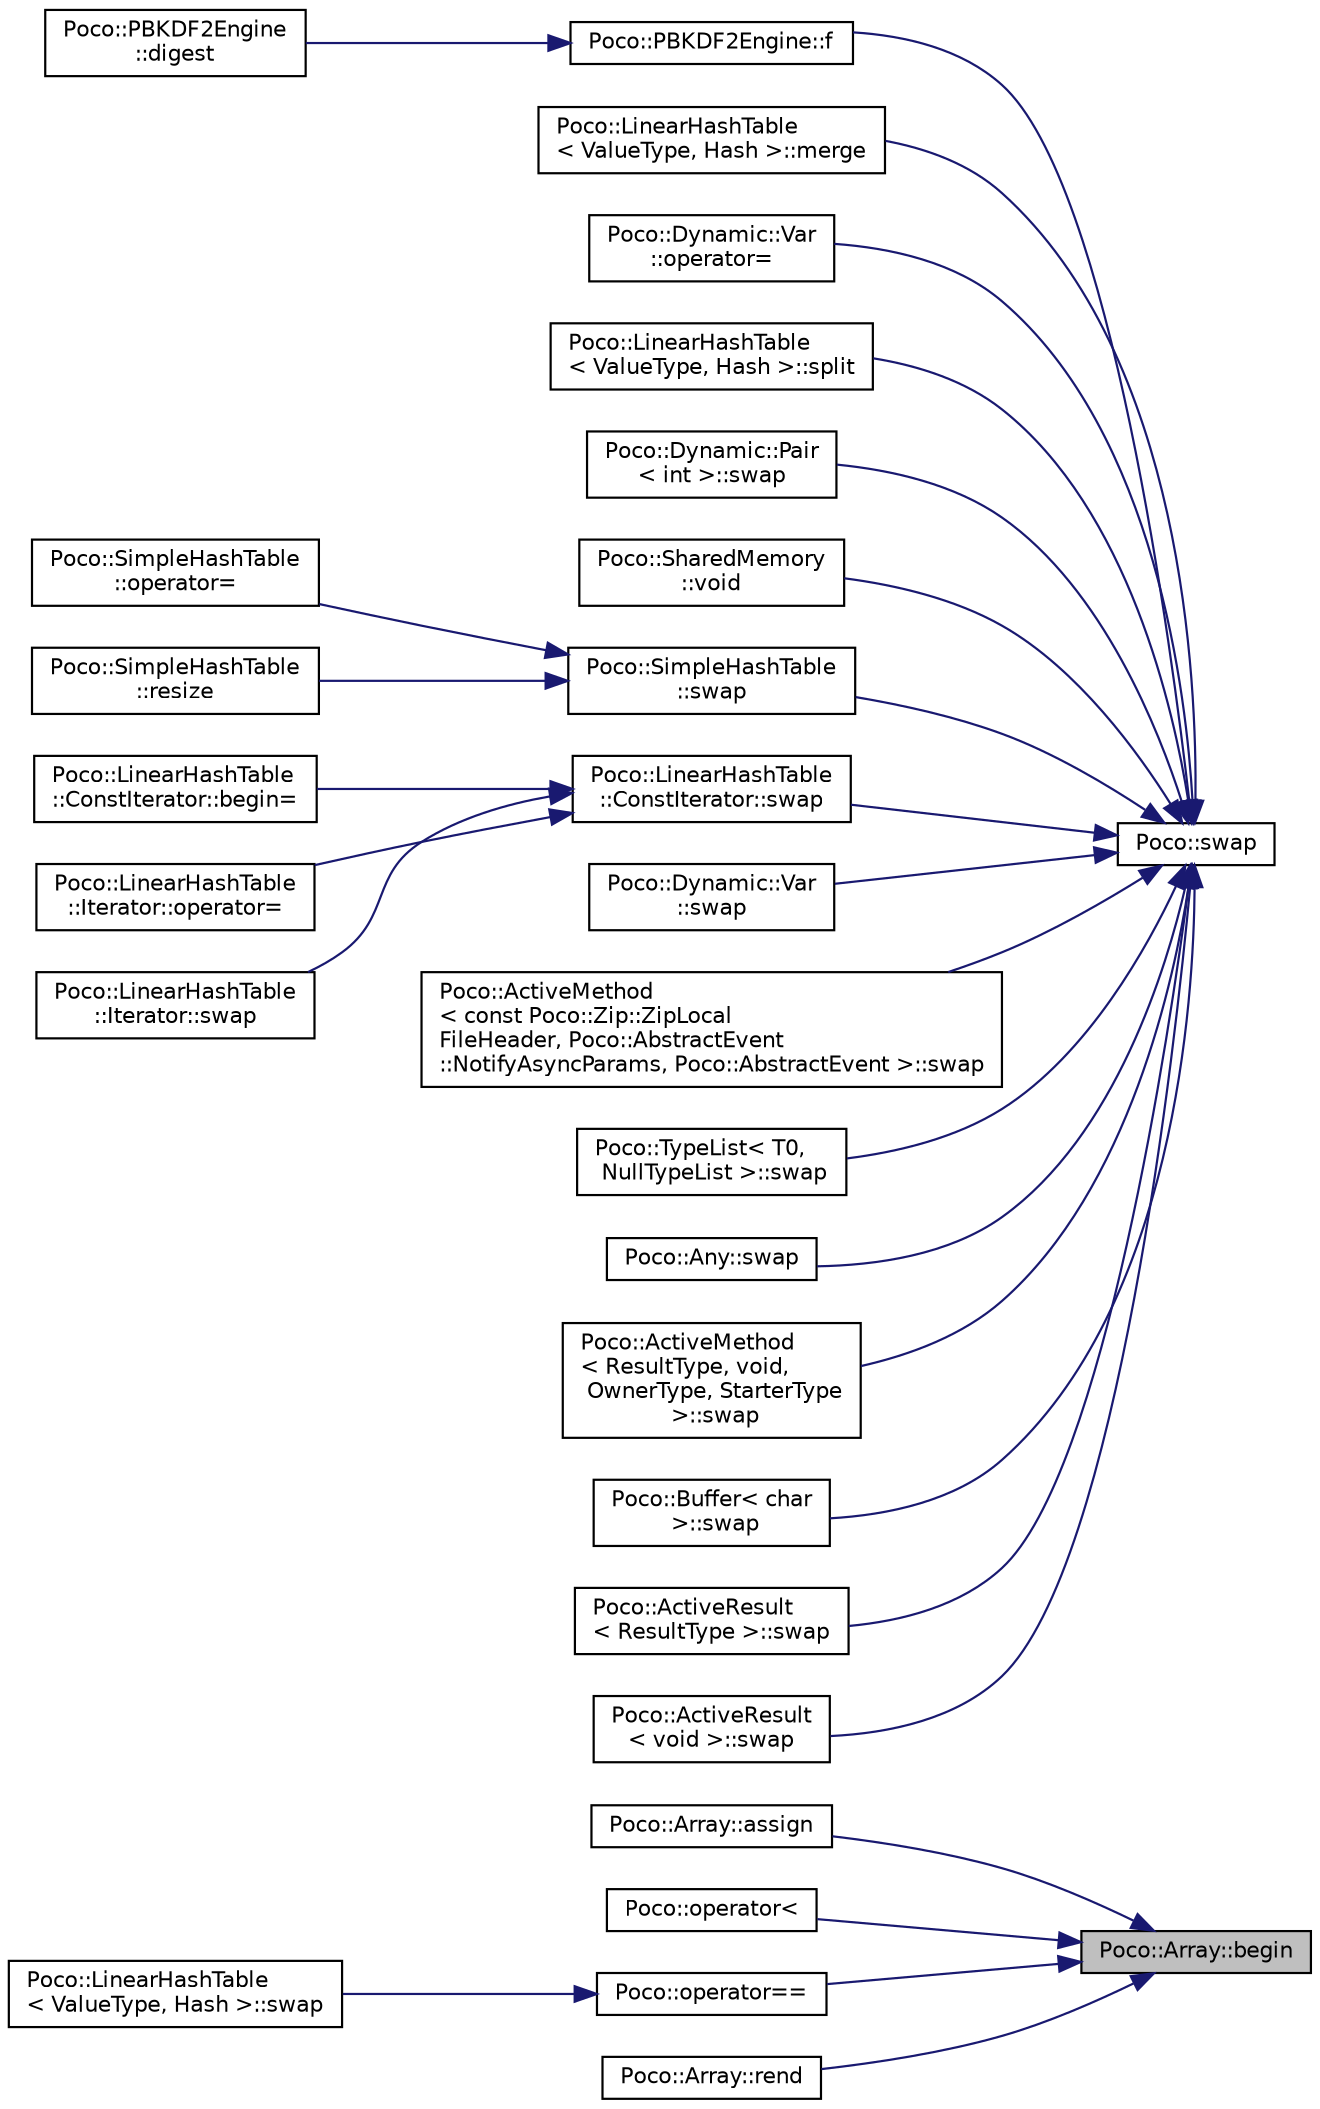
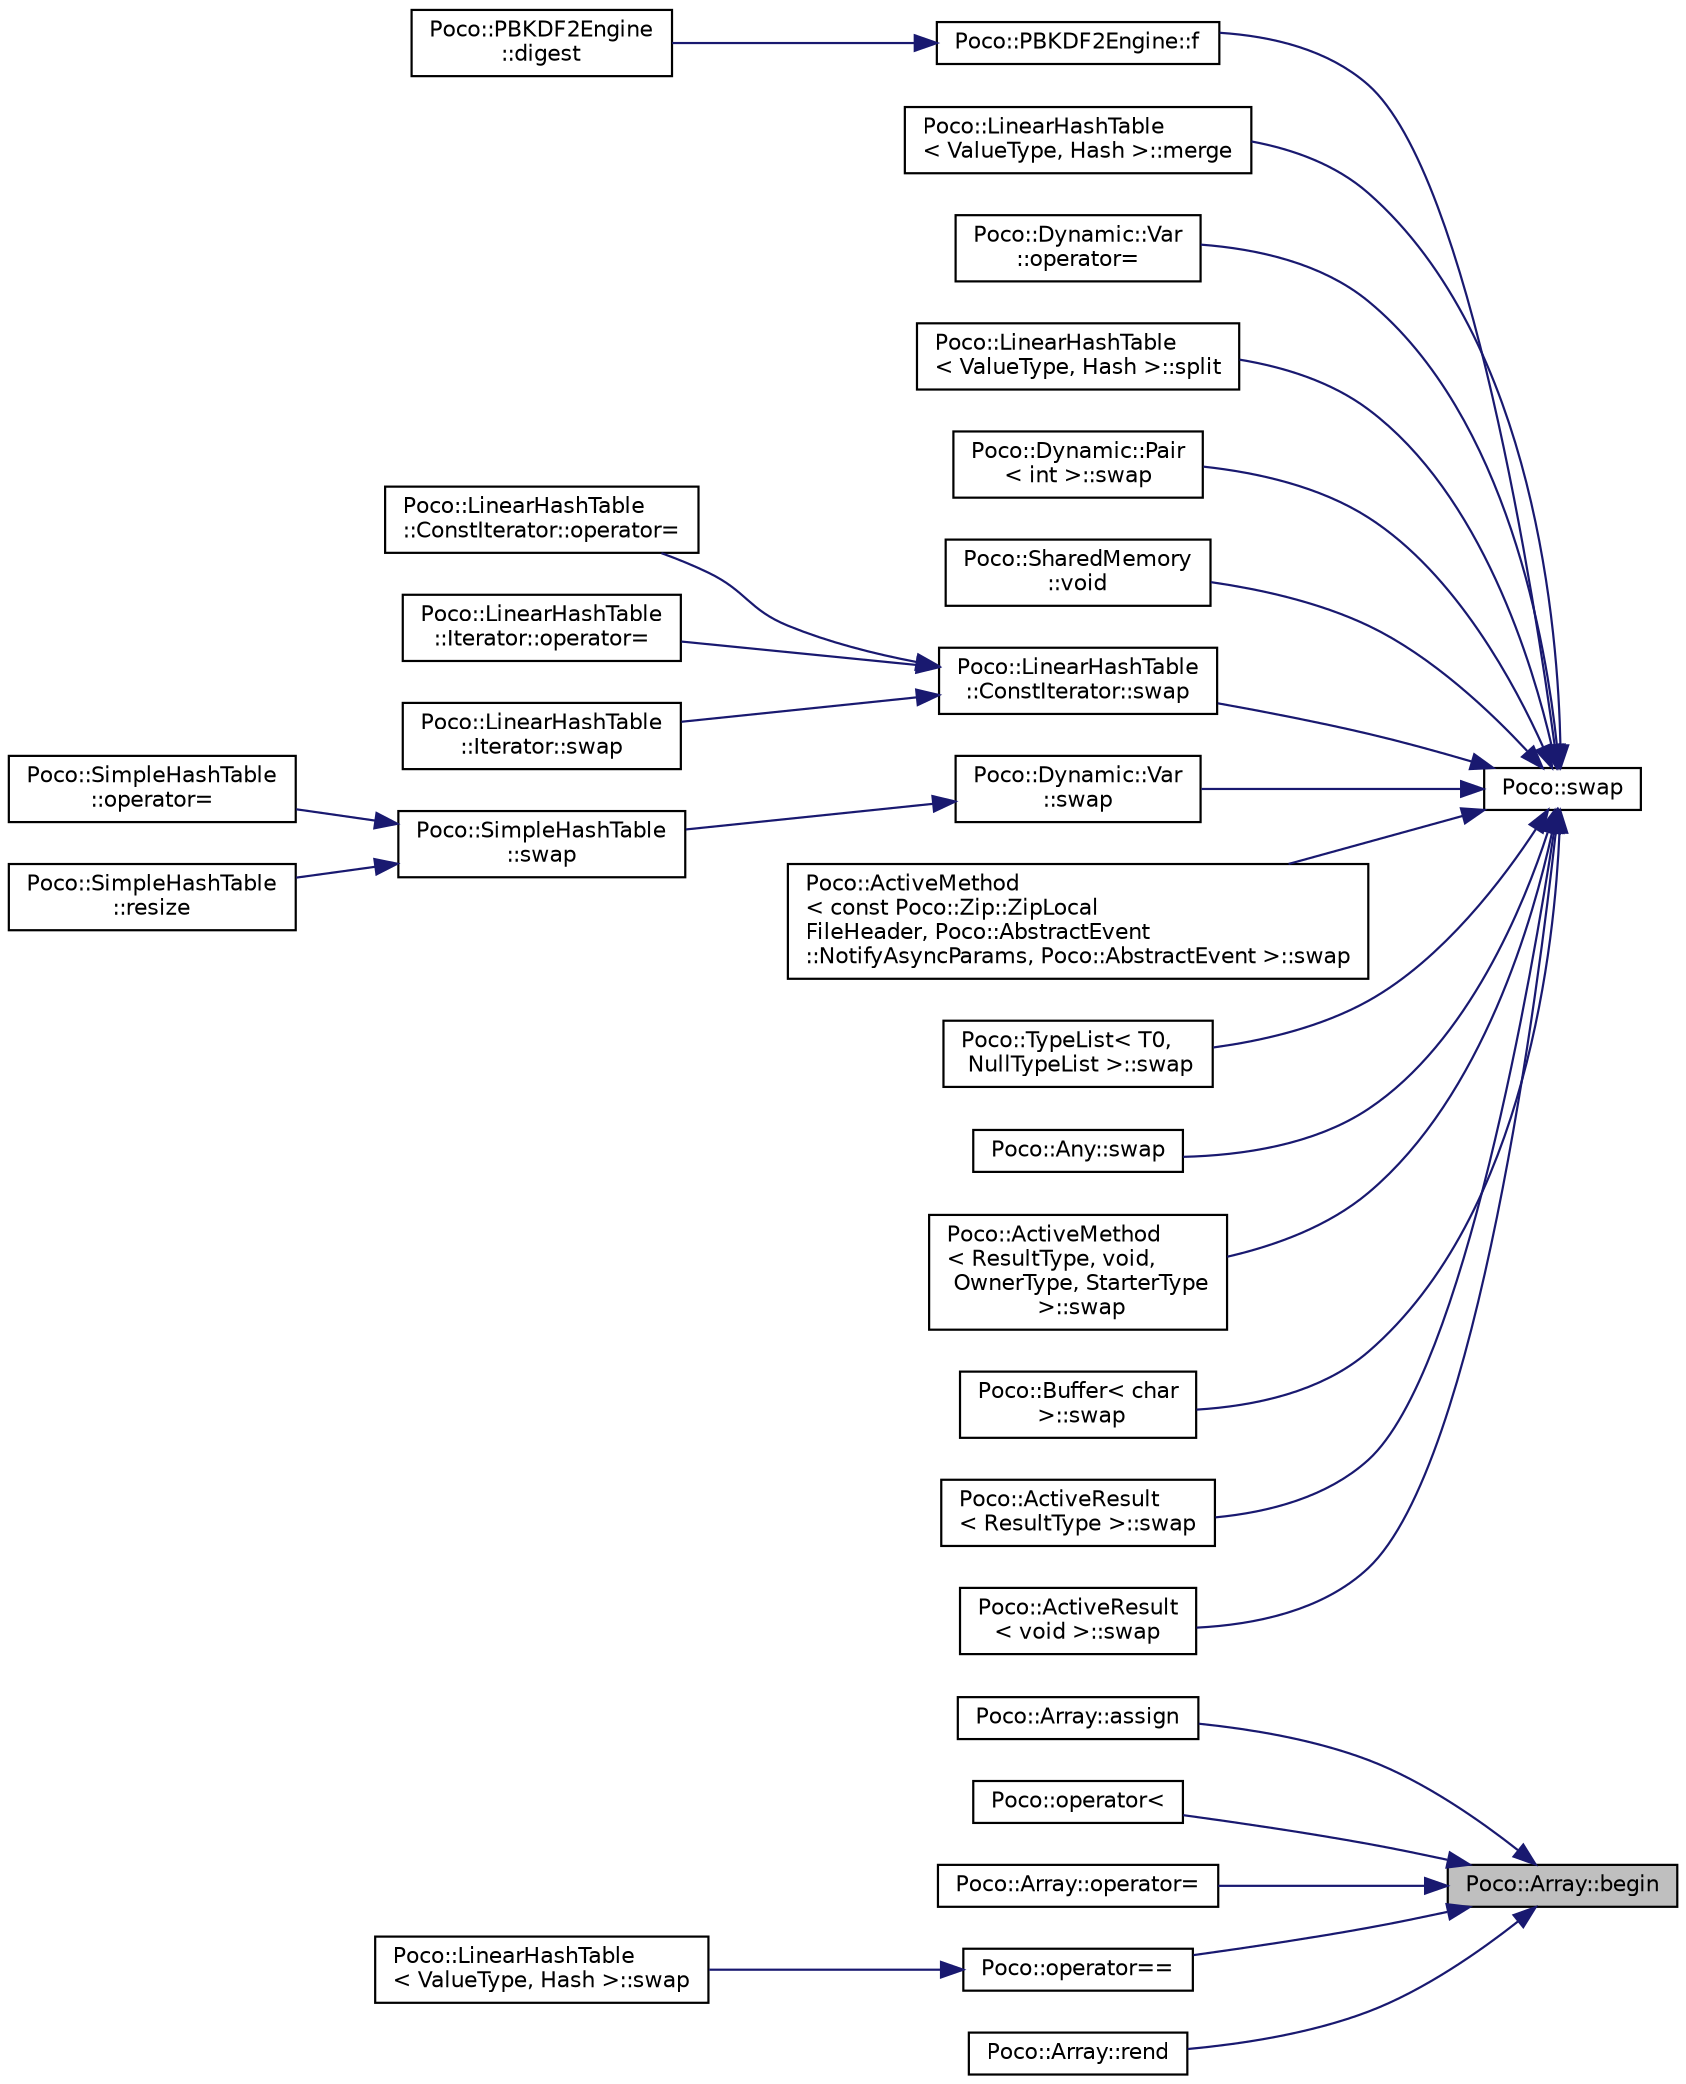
edge "Poco::SimpleHashTable ::swap" -> "Poco::swap": now "Poco::SimpleHashTable ::swap" -> "Poco::Dynamic::Var ::swap"
node "Poco::LinearHashTable ::ConstIterator::begin=": label "Poco::LinearHashTable ::ConstIterator::begin=" -> "Poco::LinearHashTable ::ConstIterator::operator="
node "Poco::Array::operator=": added
